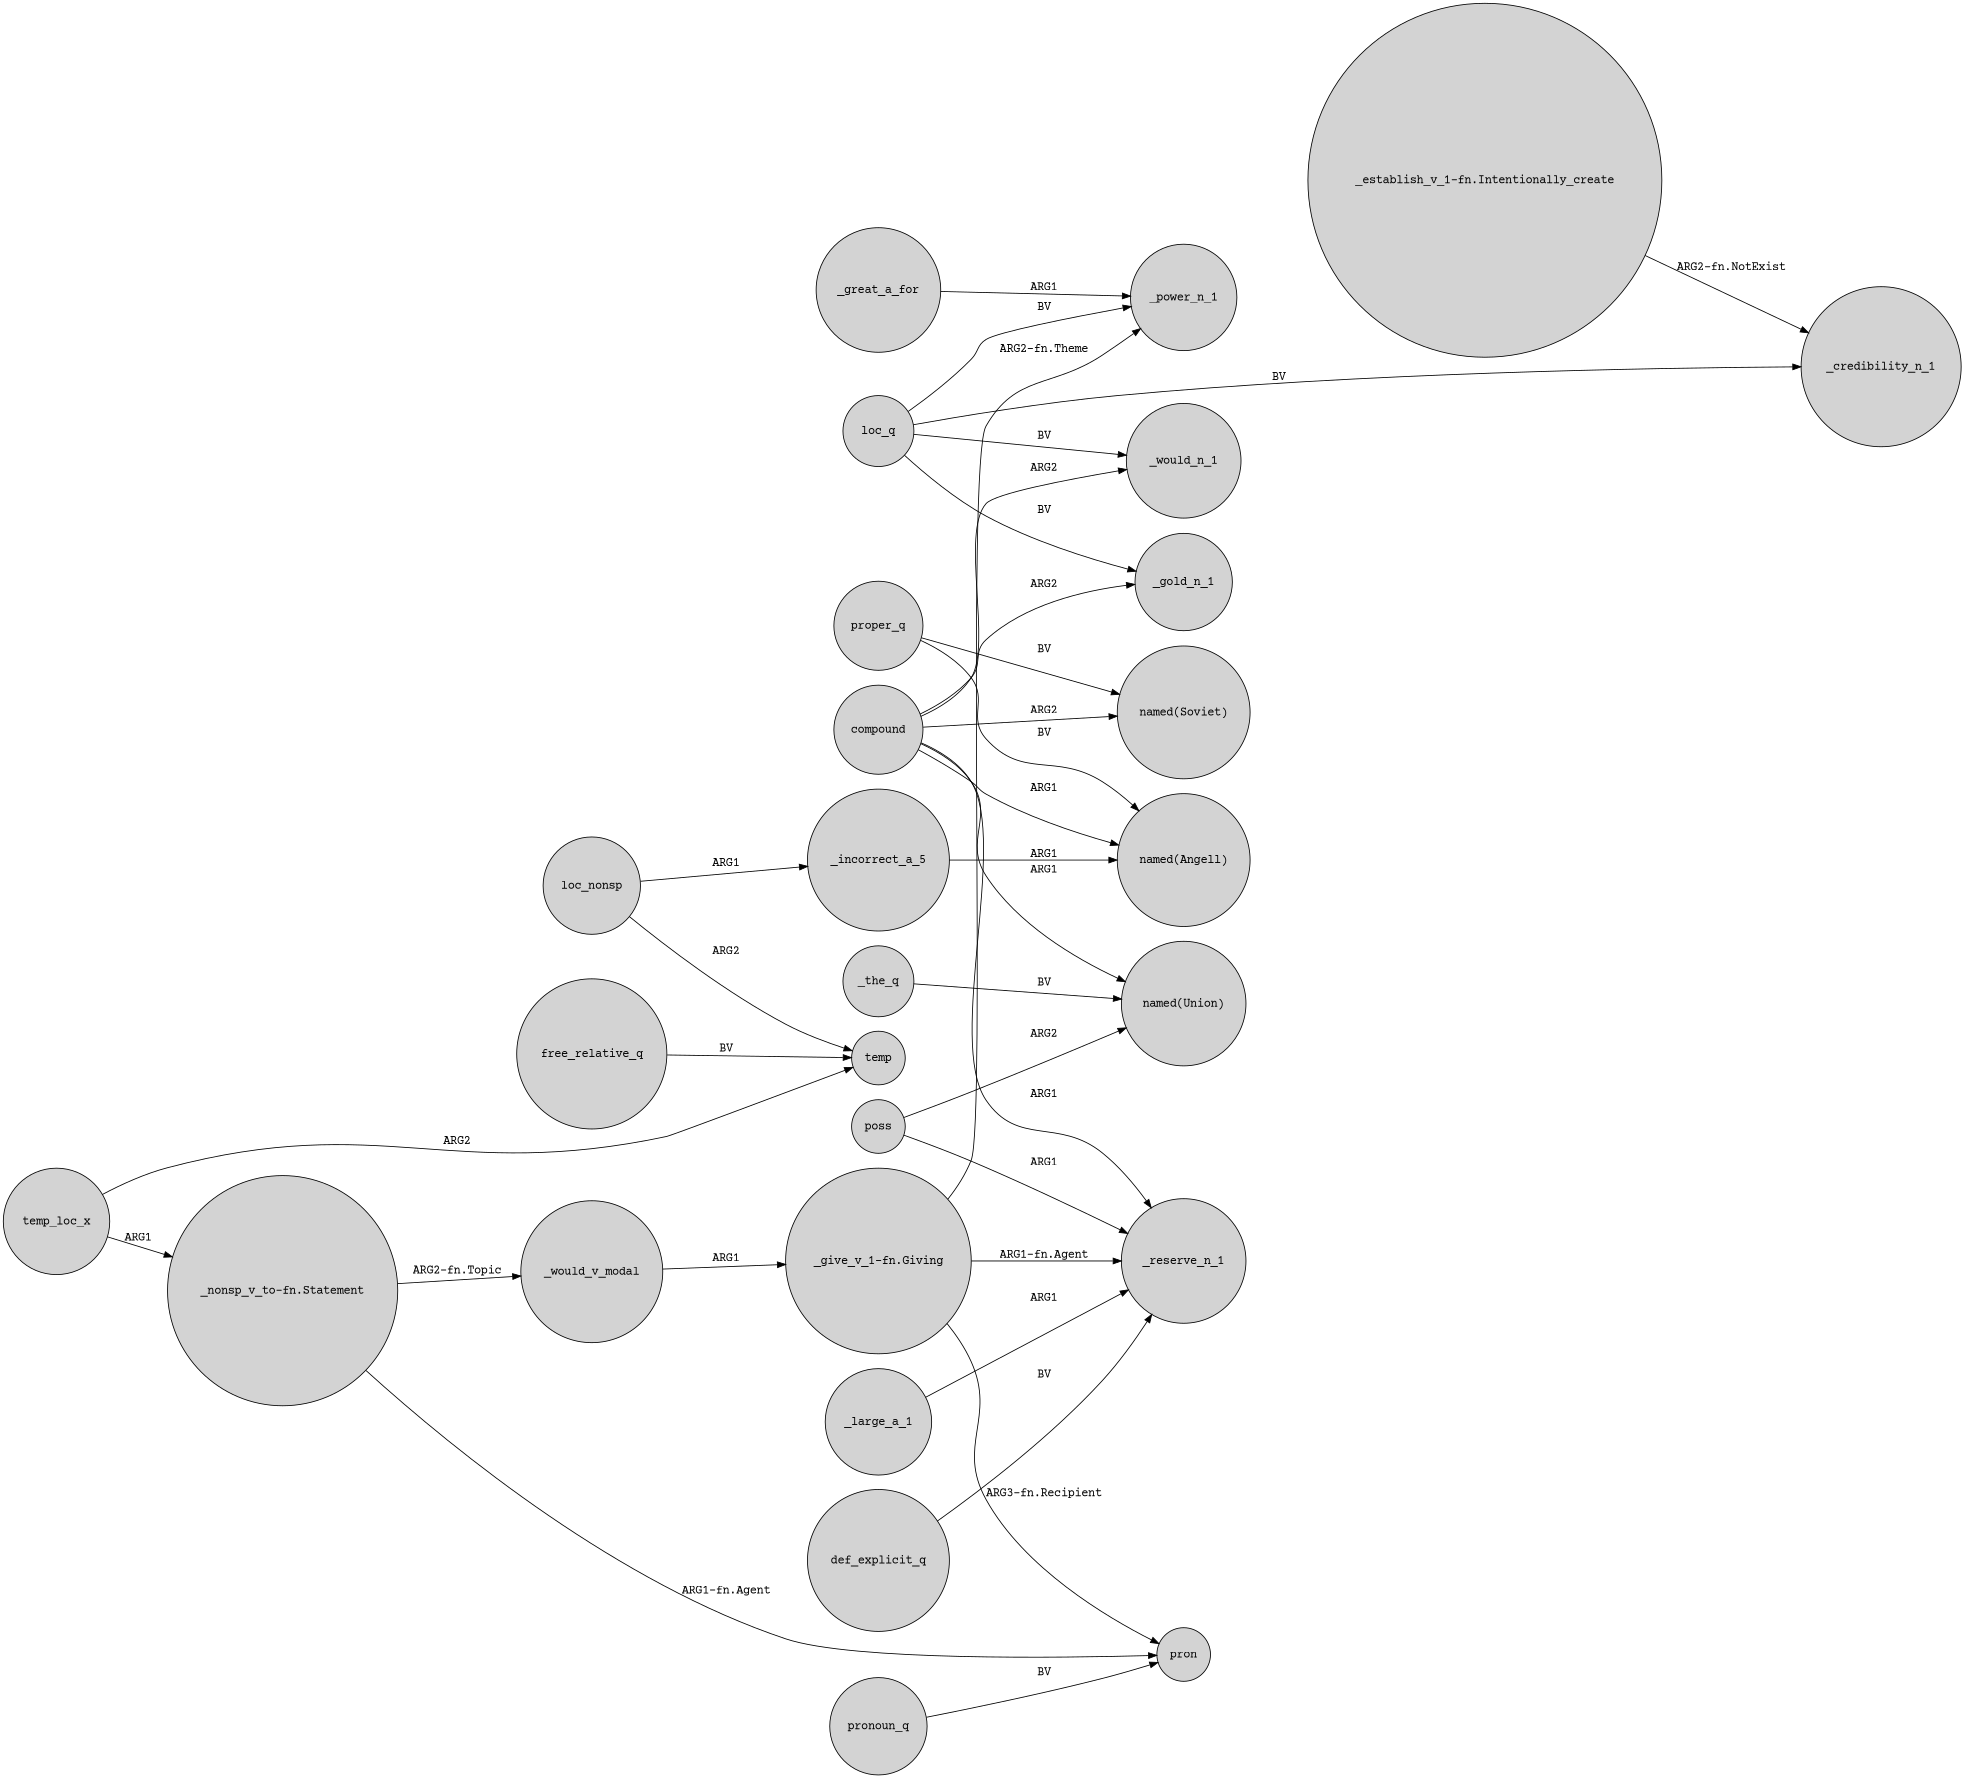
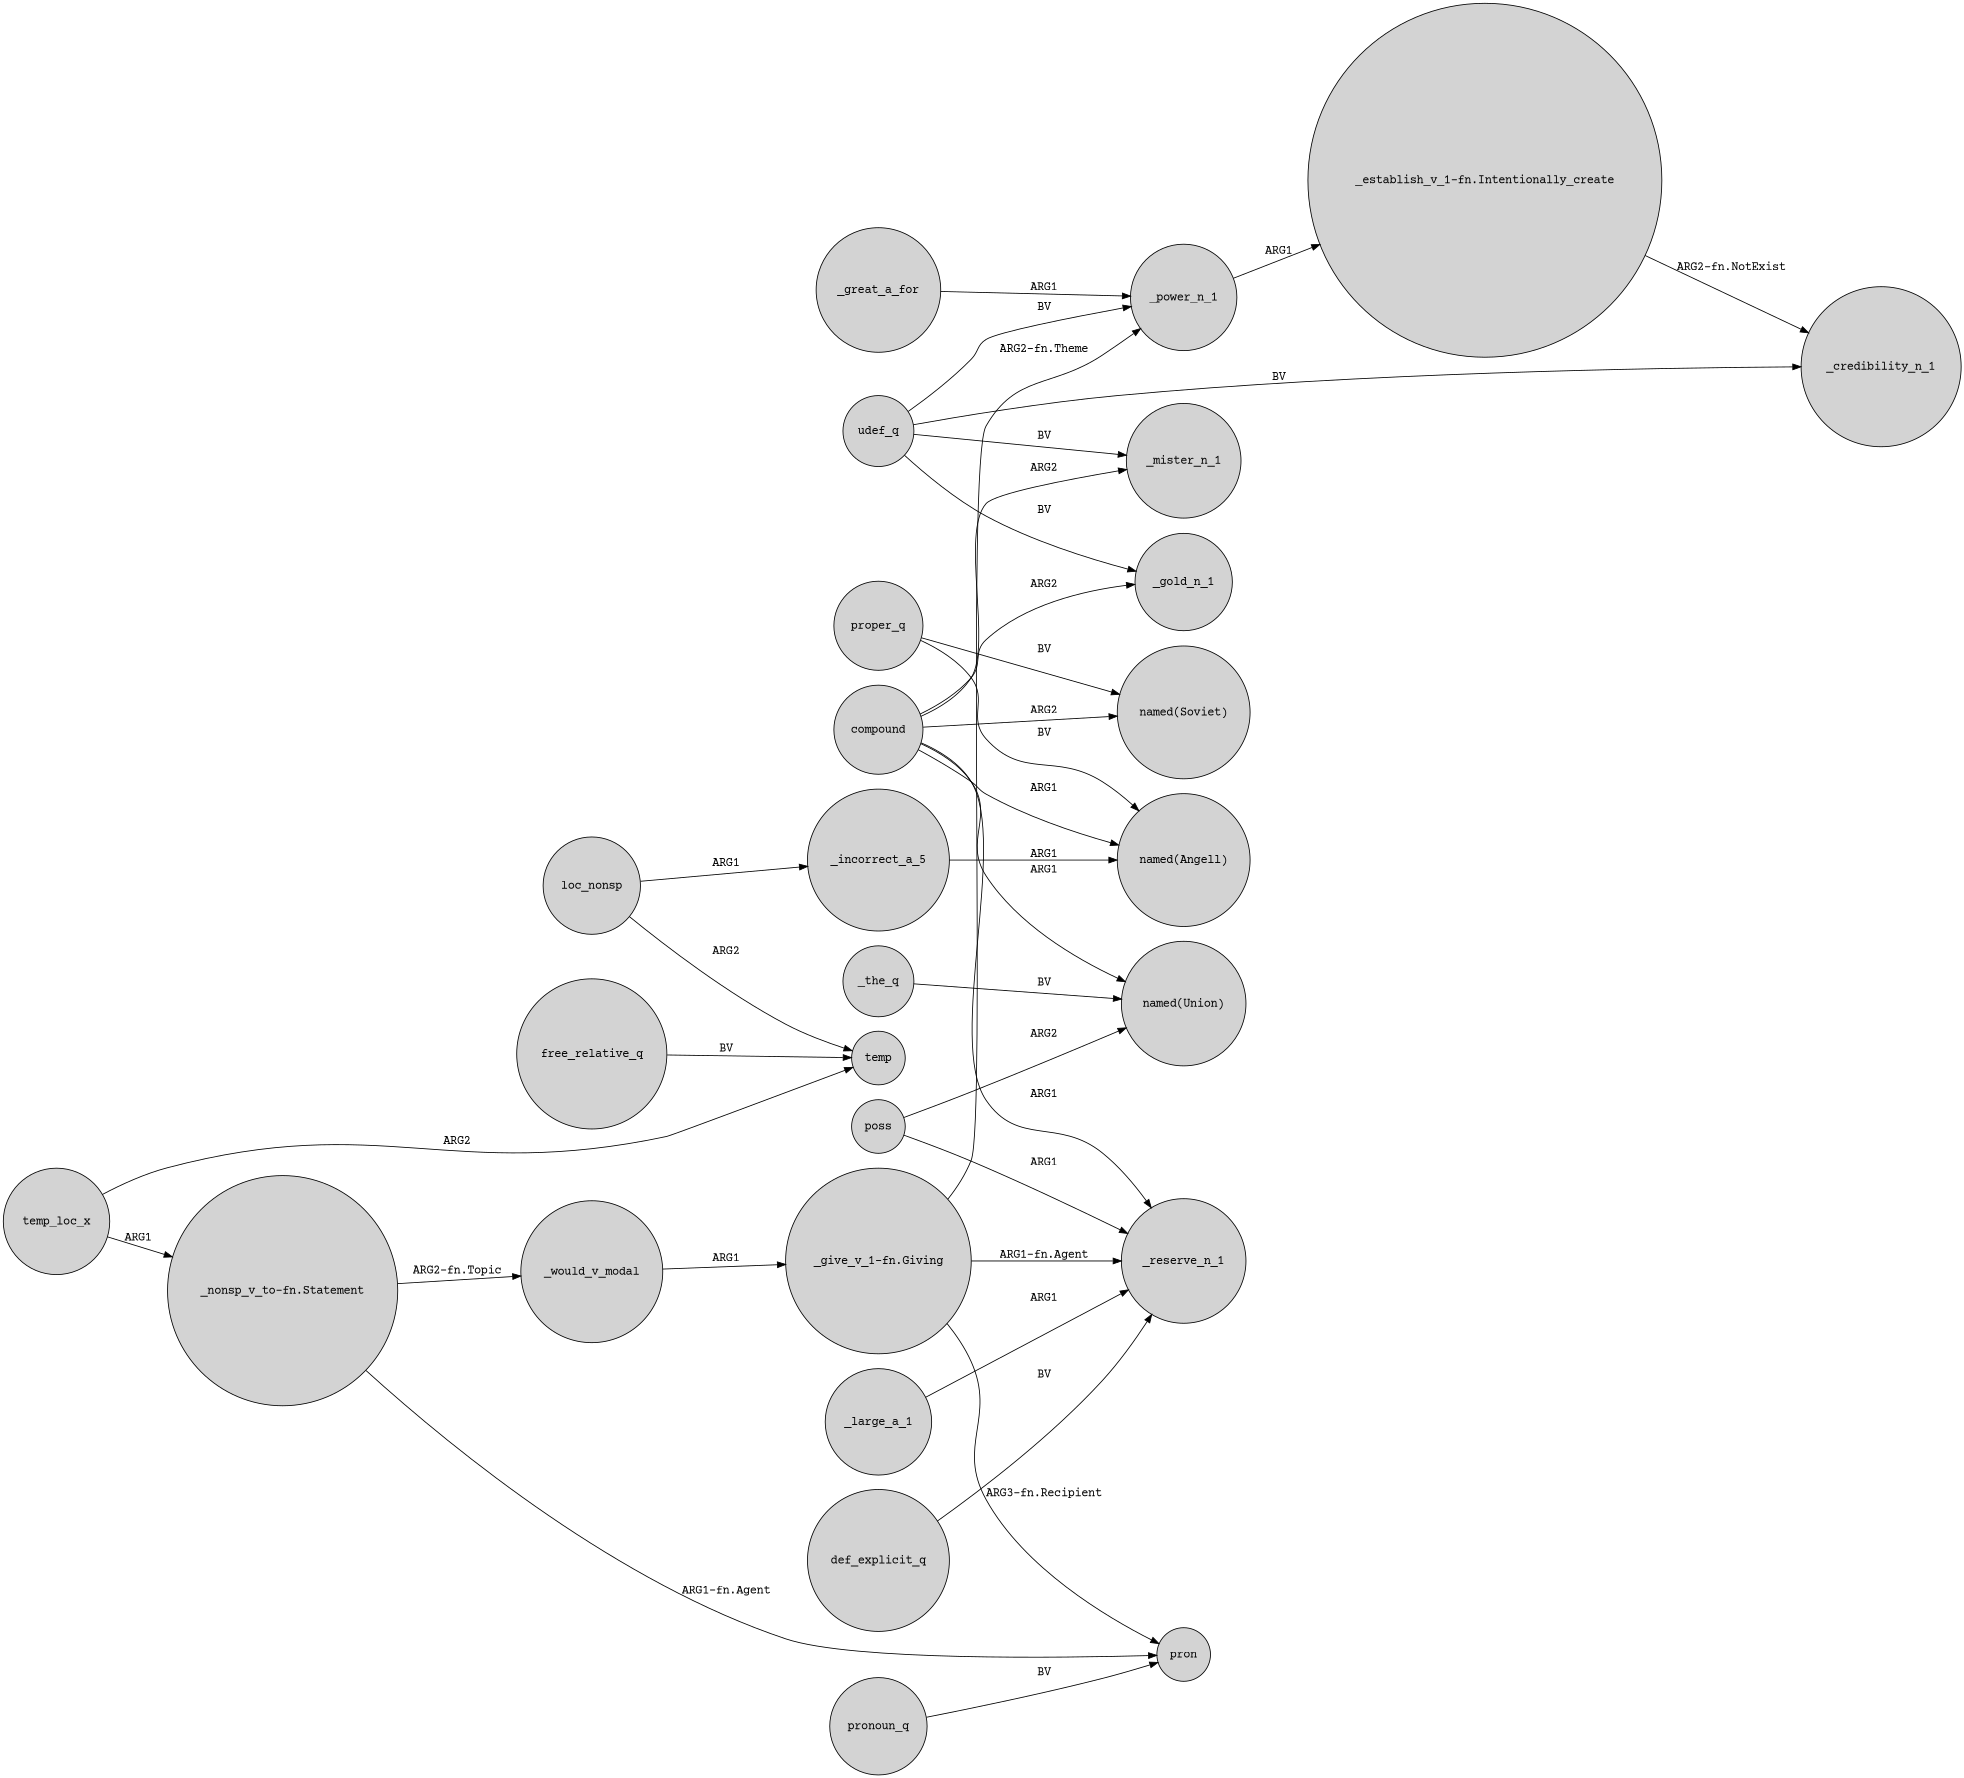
edge "_power_n_1" -> "_establish_v_1-fn.Intentionally_create": added, label "ARG1"
node "loc_q": label "loc_q" -> "udef_q"
node "_would_n_1": label "_would_n_1" -> "_mister_n_1"
